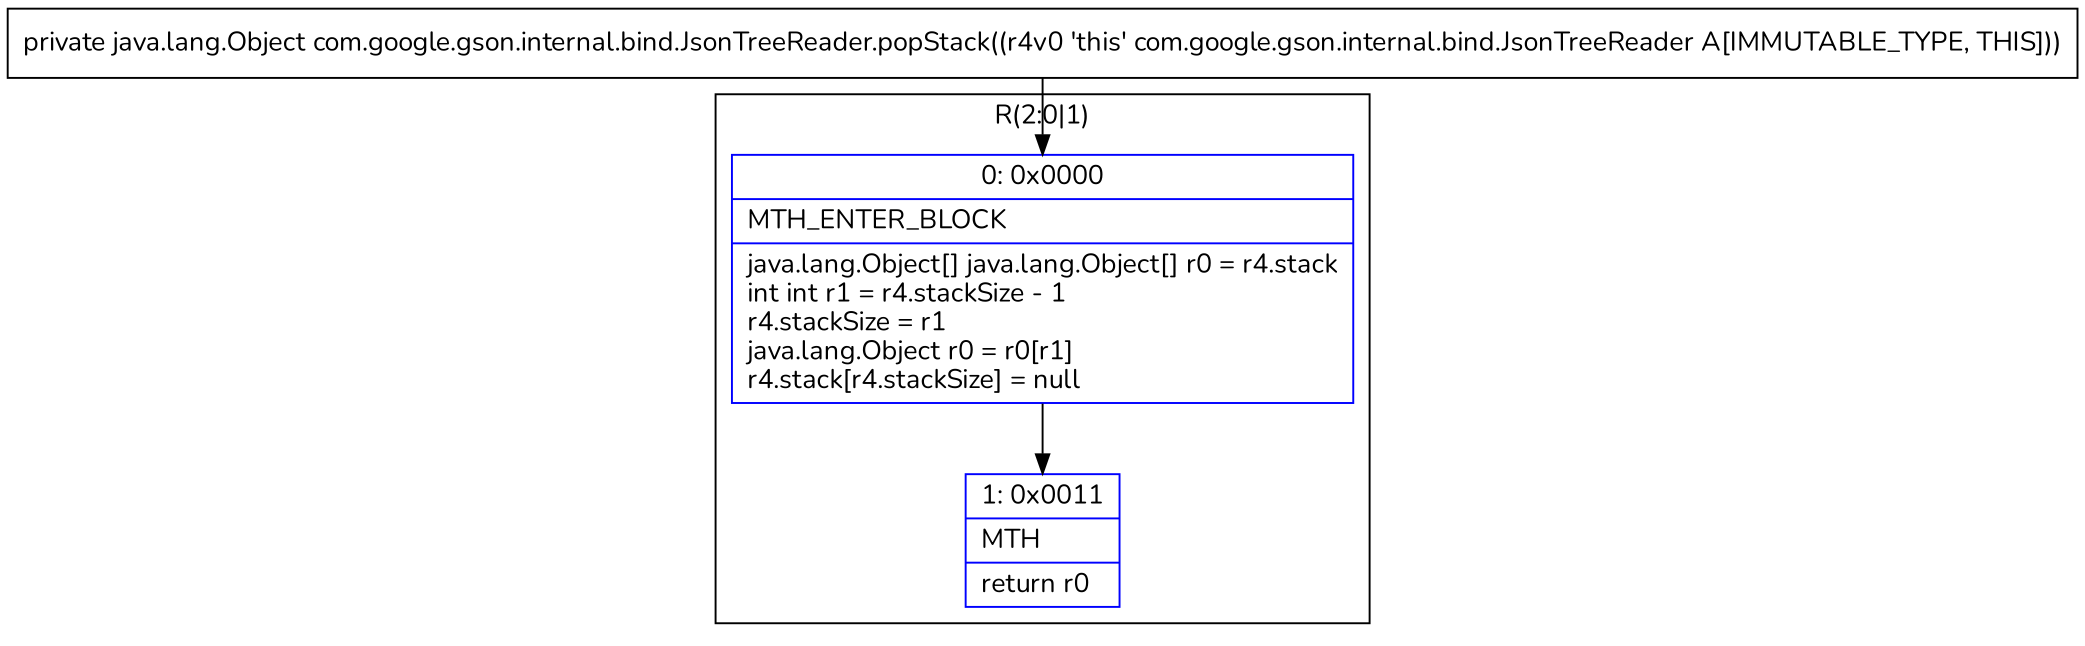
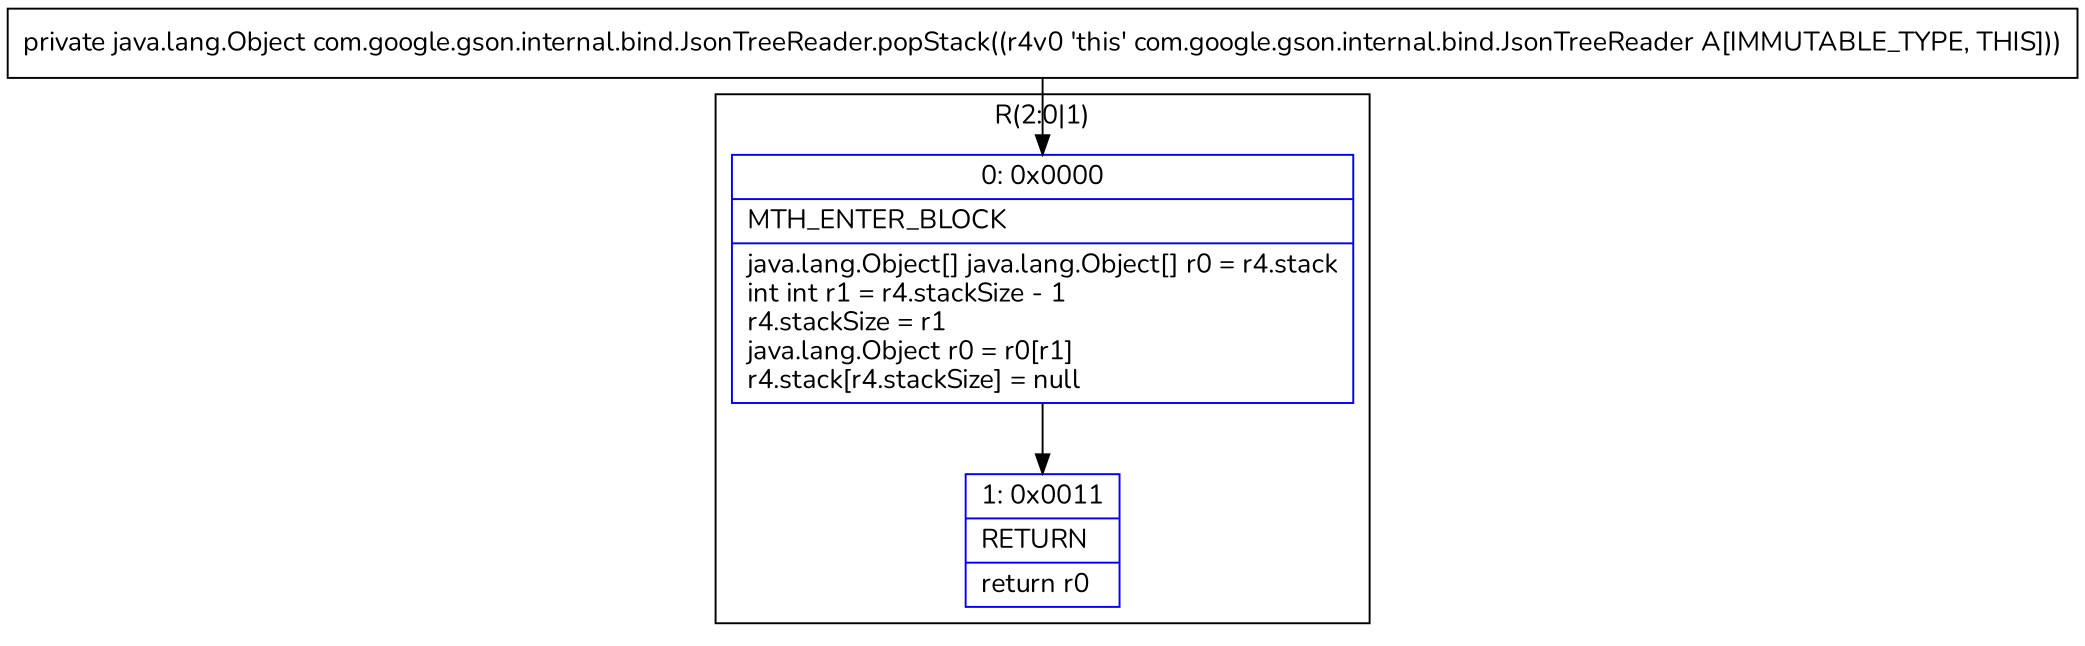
node "1: 0x0011": text "MTH" -> "RETURN"
